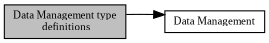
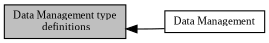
edge "Data Management type definitions" -> "Data Management": reversed
